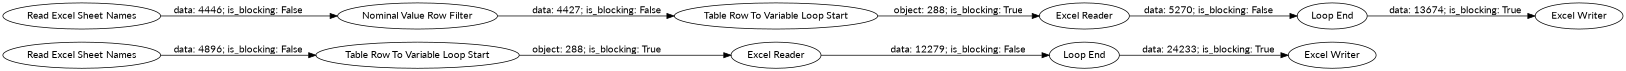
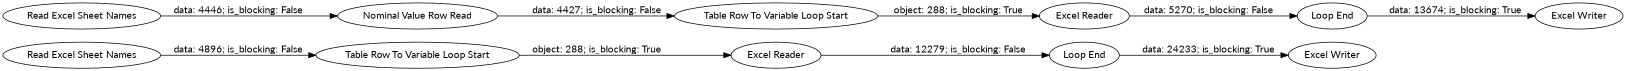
node "Nominal Value Row Filter": label "Nominal Value Row Filter" -> "Nominal Value Row Read"
